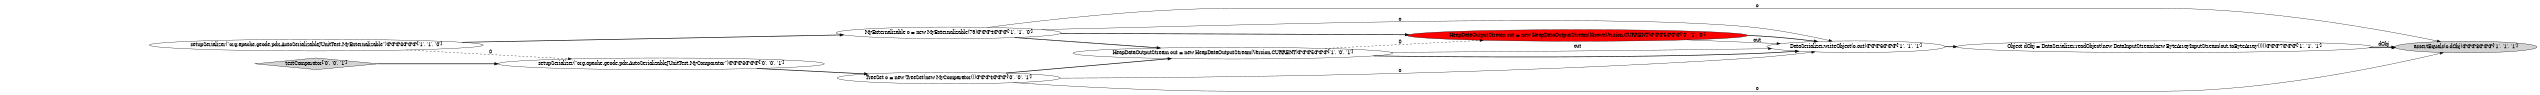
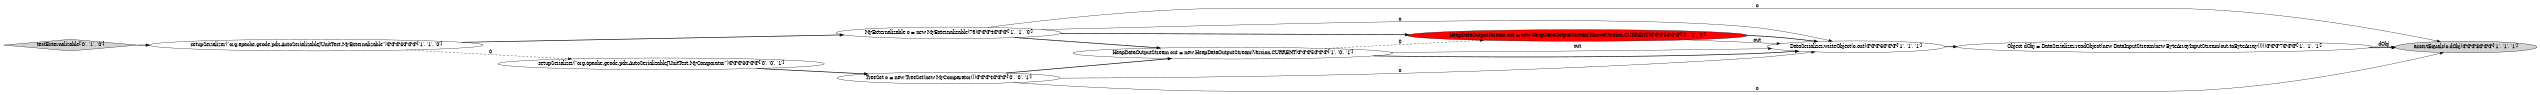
node "testExternalizable['0', '1', '0']": added
node "testComparator['0', '0', '1']": removed
